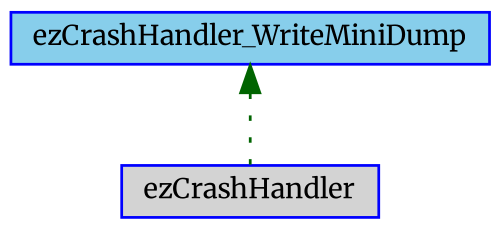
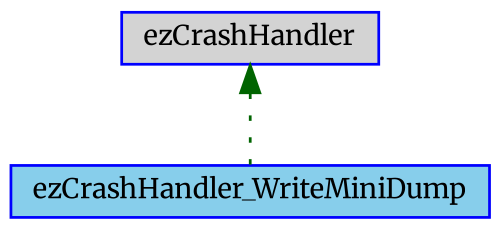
edge "ezCrashHandler" -> "ezCrashHandler_WriteMiniDump": reversed
